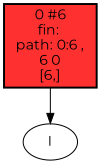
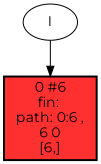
edge "0 #6 fin: path: 0:6 , 6 0 [6,]" -> "I": reversed
